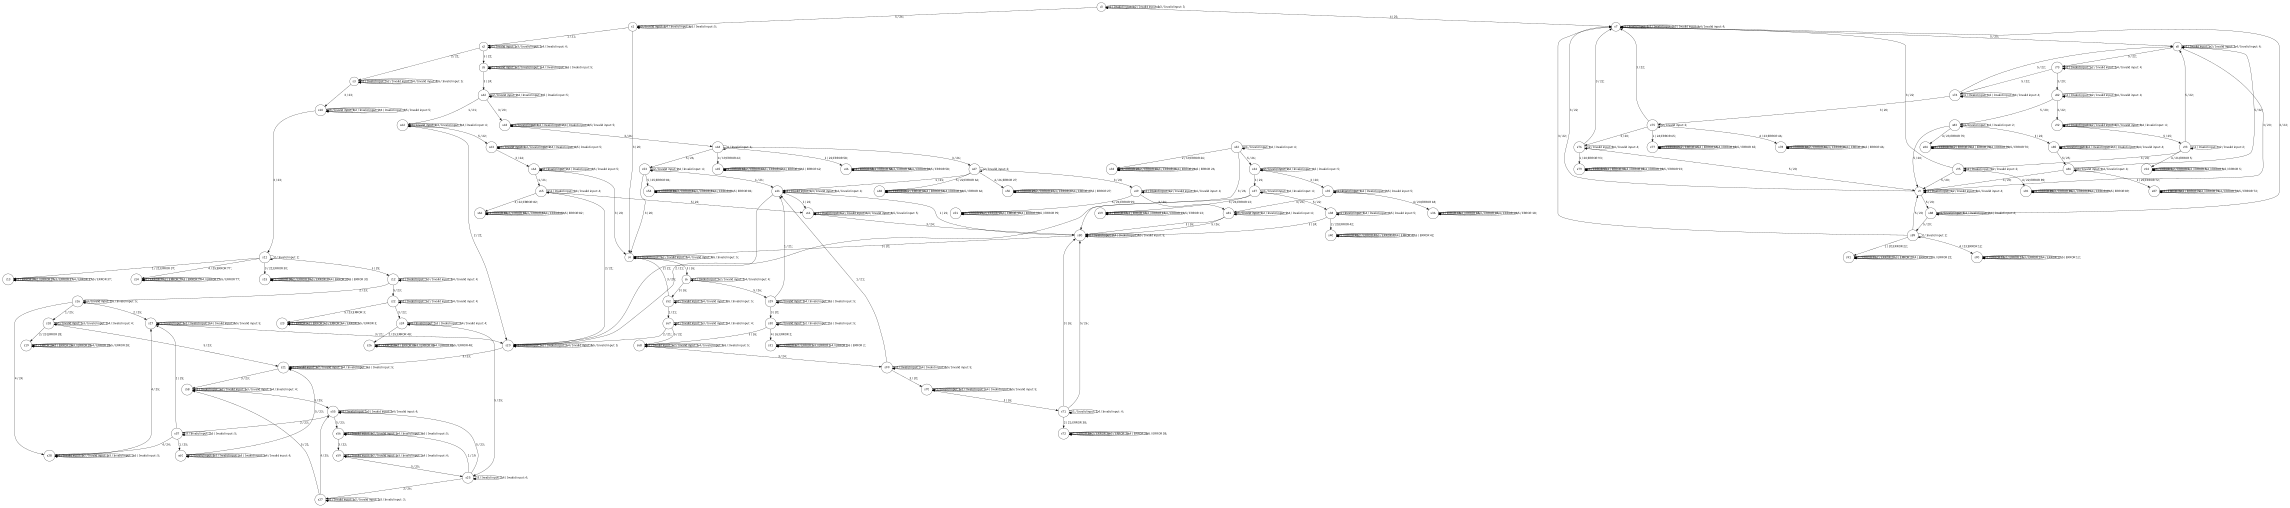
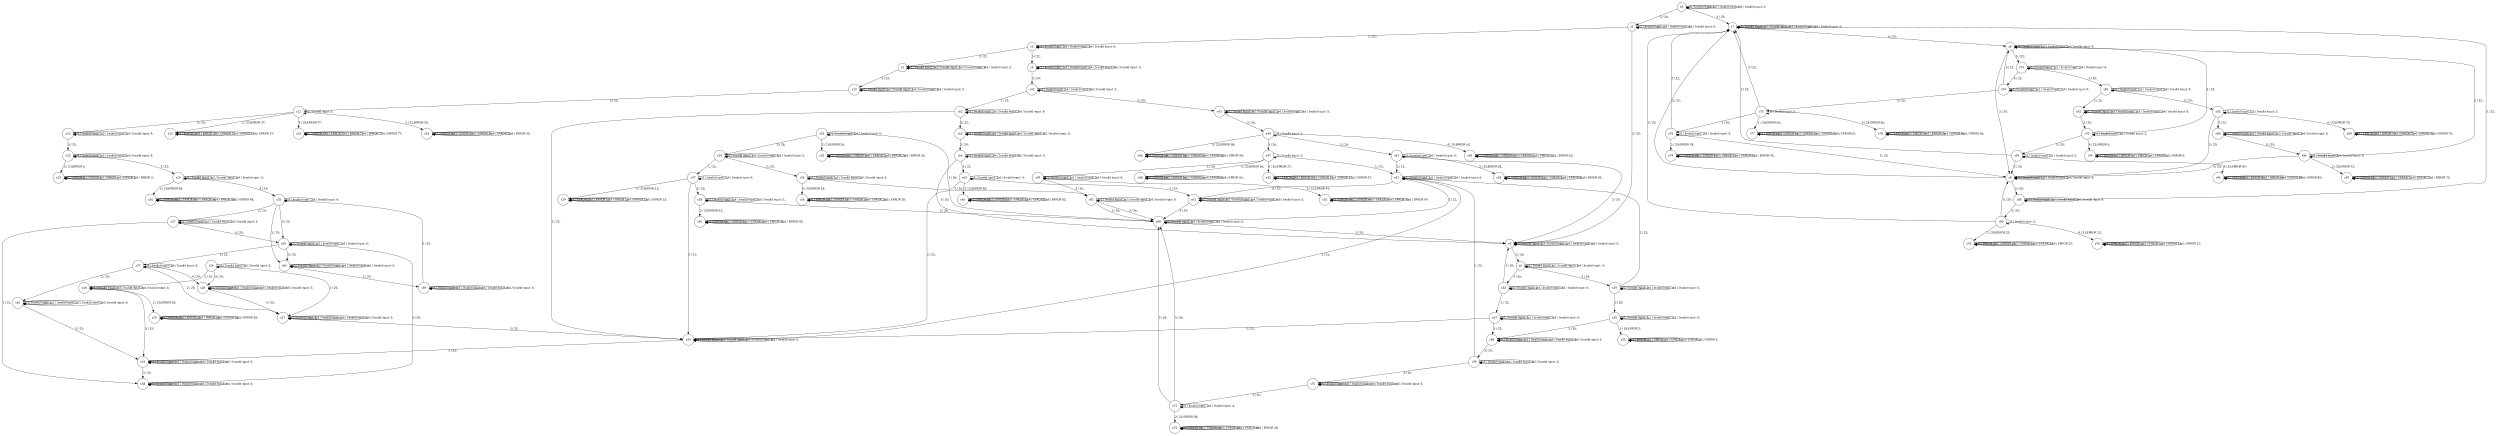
edge "s12" -> "s16": removed, label "2 / 23;"
